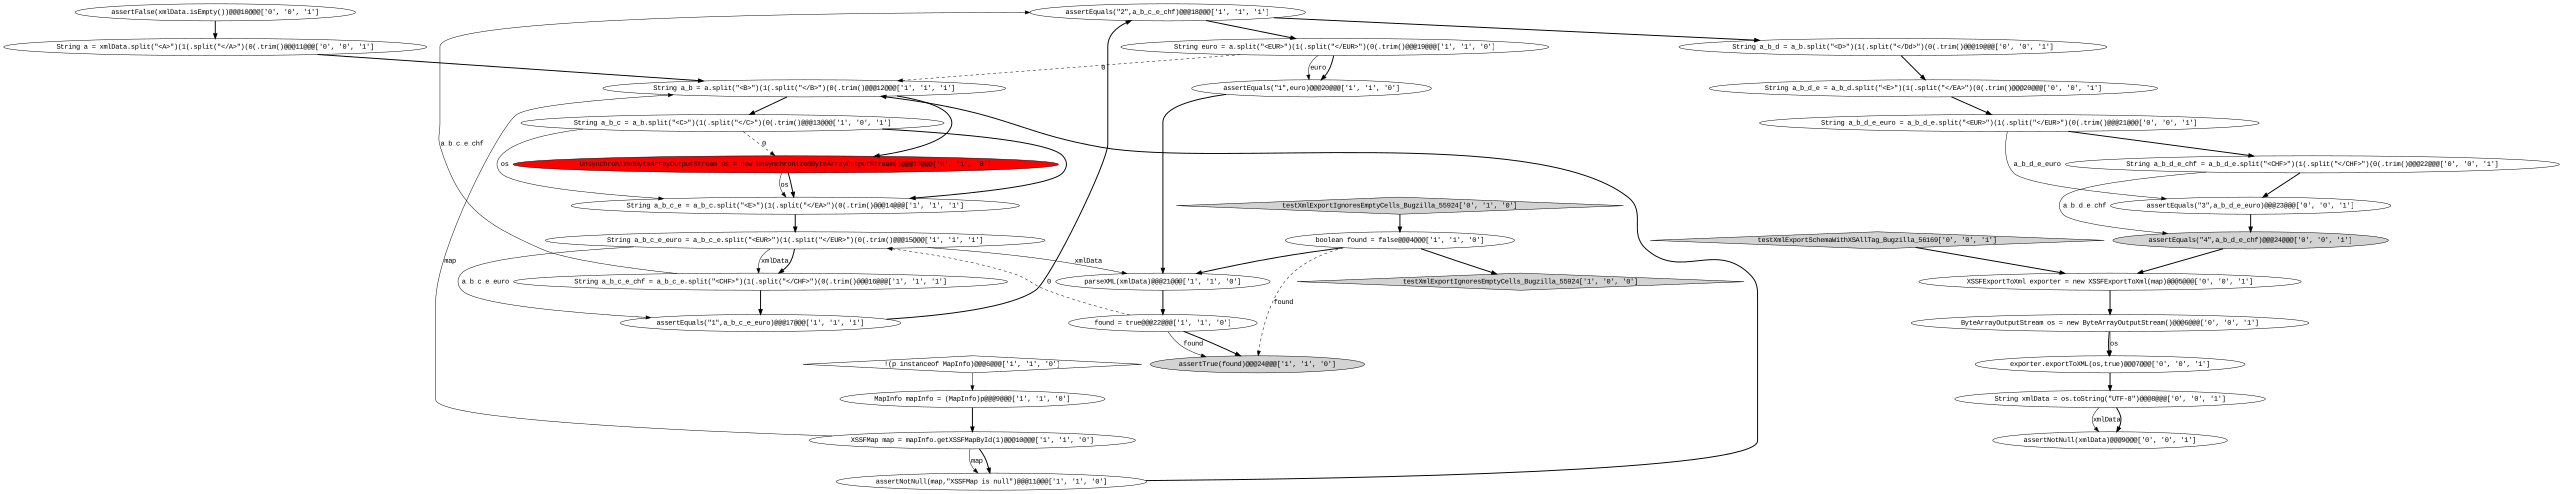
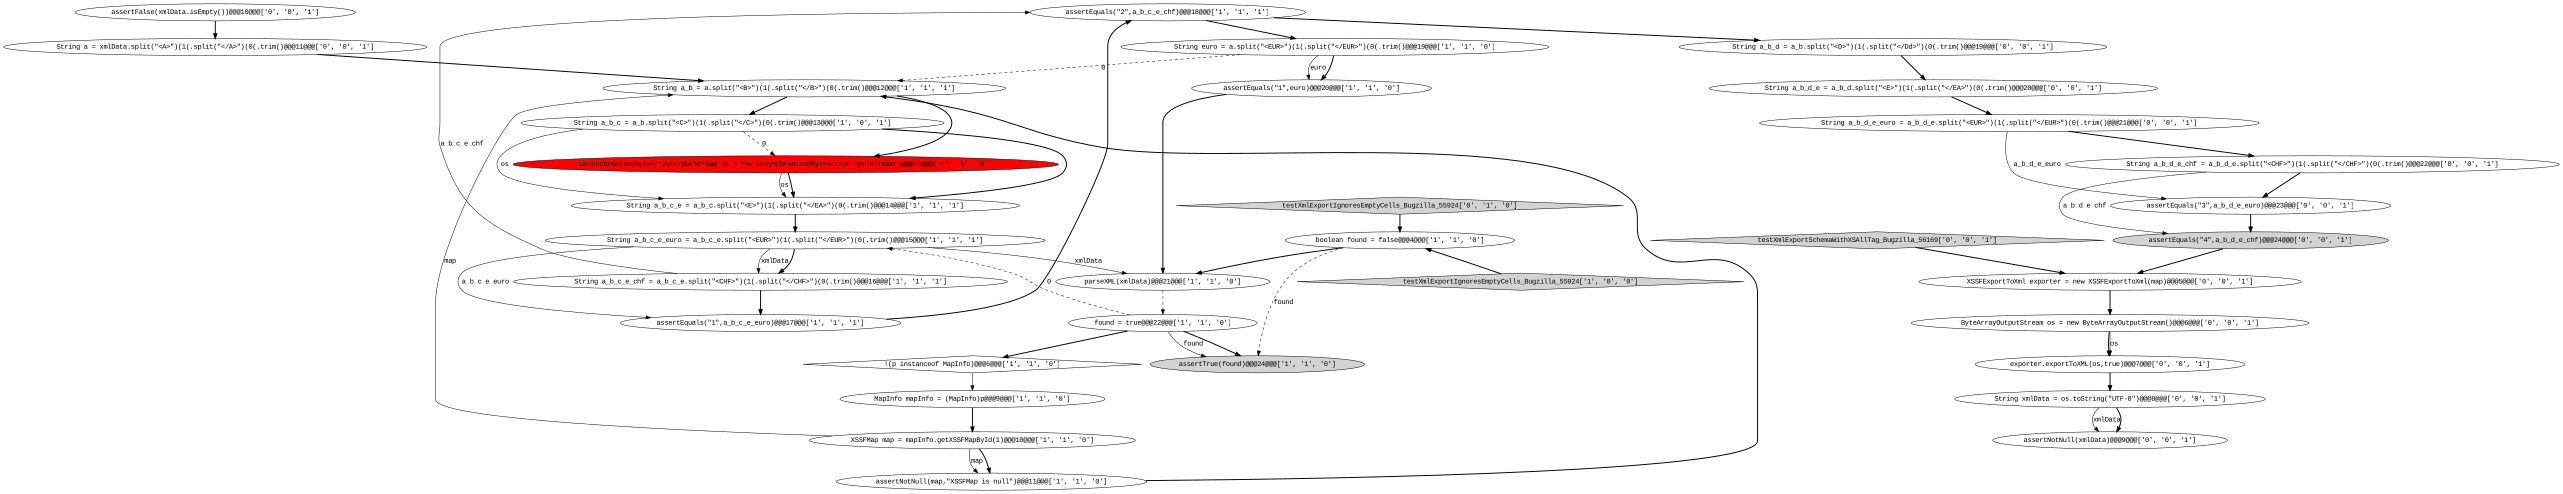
edge "boolean found = false@@@4@@@['1', '1', '0']" -> "testXmlExportIgnoresEmptyCells_Bugzilla_55924['1', '0', '0']": reversed
edge "parseXML(xmlData)@@@21@@@['1', '1', '0']" -> "found = true@@@22@@@['1', '1', '0']": style bold -> dashed
edge "found = true@@@22@@@['1', '1', '0']" -> "!(p instanceof MapInfo)@@@6@@@['1', '1', '0']": added
